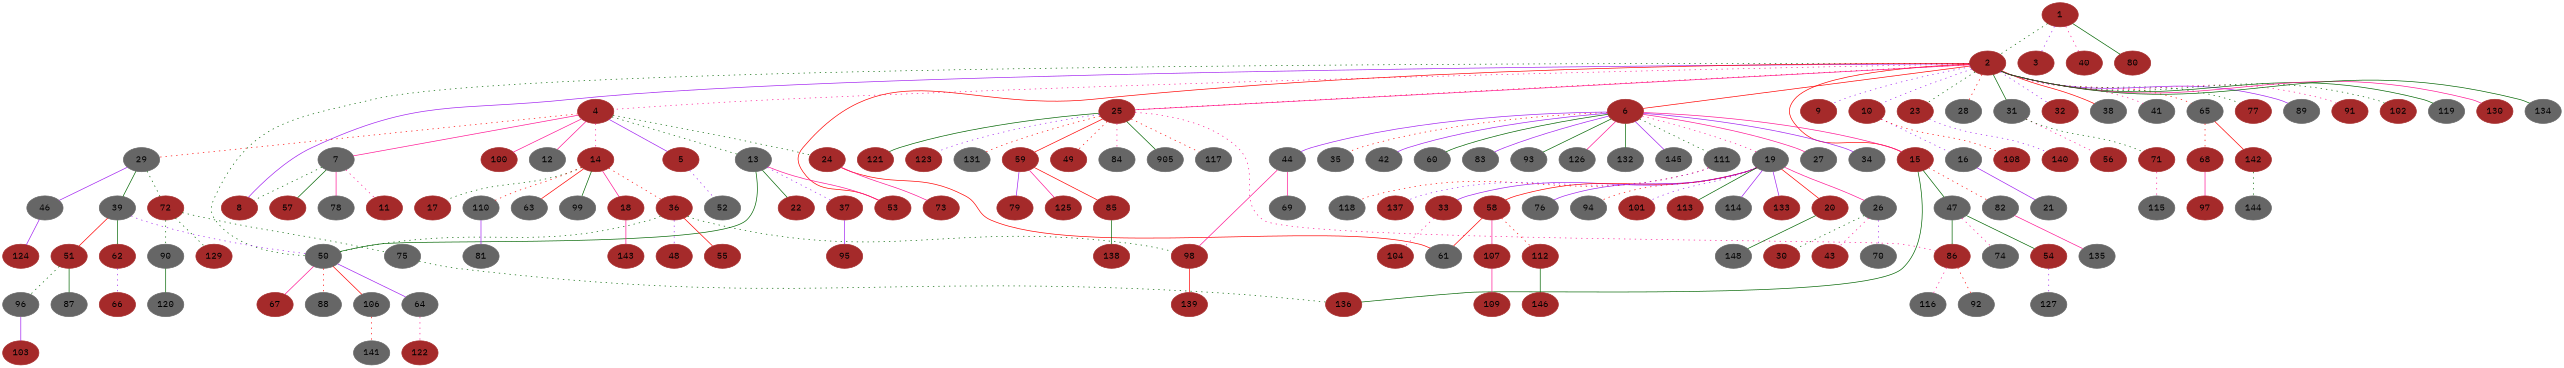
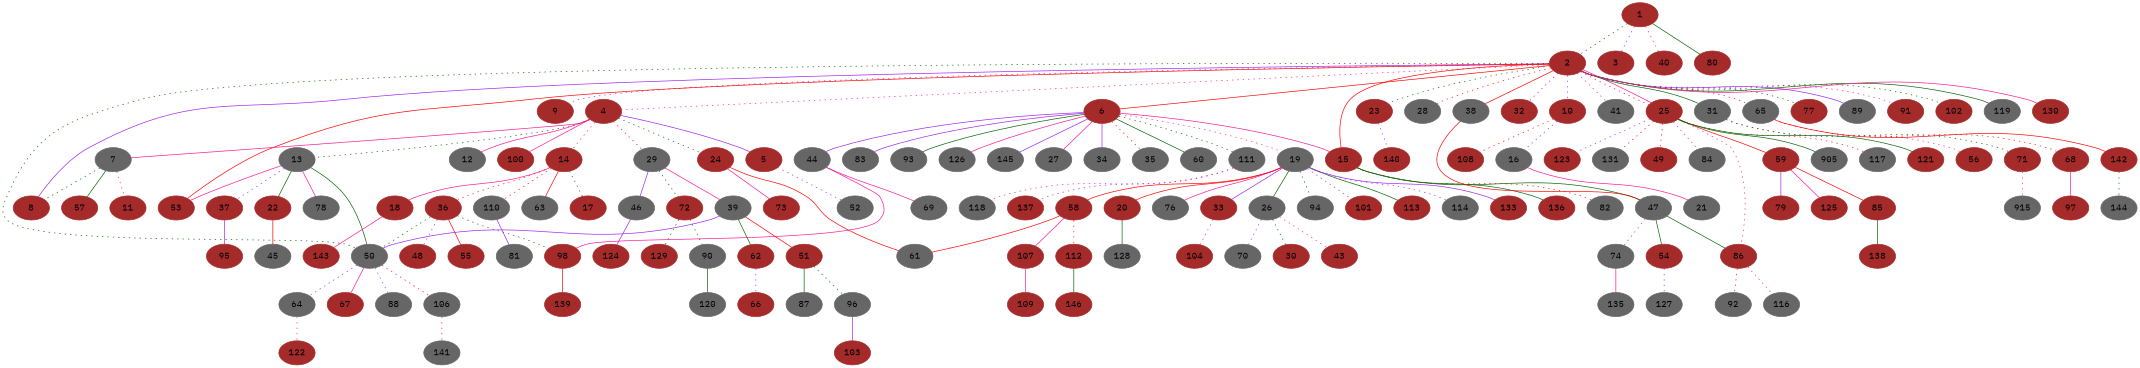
node "134": removed
node "42": removed
node "132": removed
edge "111" -- "118": color red -> deeppink
edge "29" -- "39": color darkgreen -> deeppink
edge "7" -- "78": now "13" -- "78"
edge "19" -- "76": color purple -> deeppink
edge "19" -- "94": color red -> darkgreen
edge "19" -- "114": style solid -> dotted
edge "19" -- "26": color deeppink -> darkgreen
edge "16" -- "21": color purple -> deeppink
edge "38" -- "47": added
node "99": removed
node "115": label "115" -> "915"
edge "82" -- "135": now "74" -- "135"
edge "39" -- "50": style dotted -> solid
node "45": added
node "75": removed
node "148": label "148" -> "128"
edge "50" -- "88": color red -> purple
edge "50" -- "106": style solid -> dotted
edge "50" -- "64": style solid -> dotted
